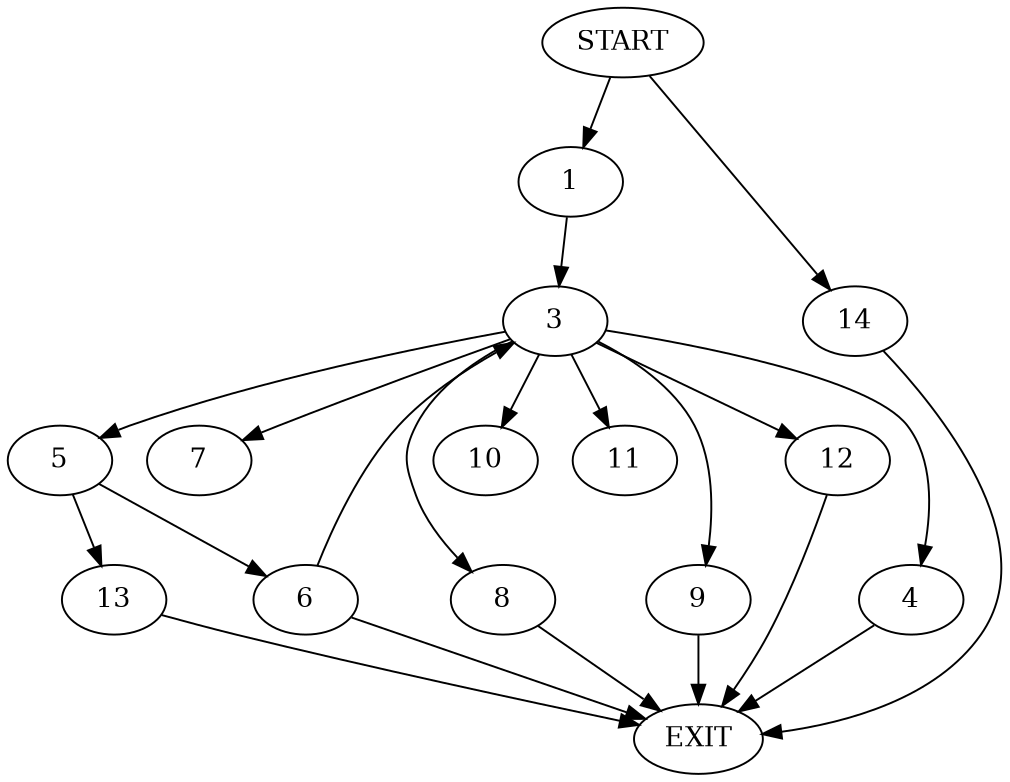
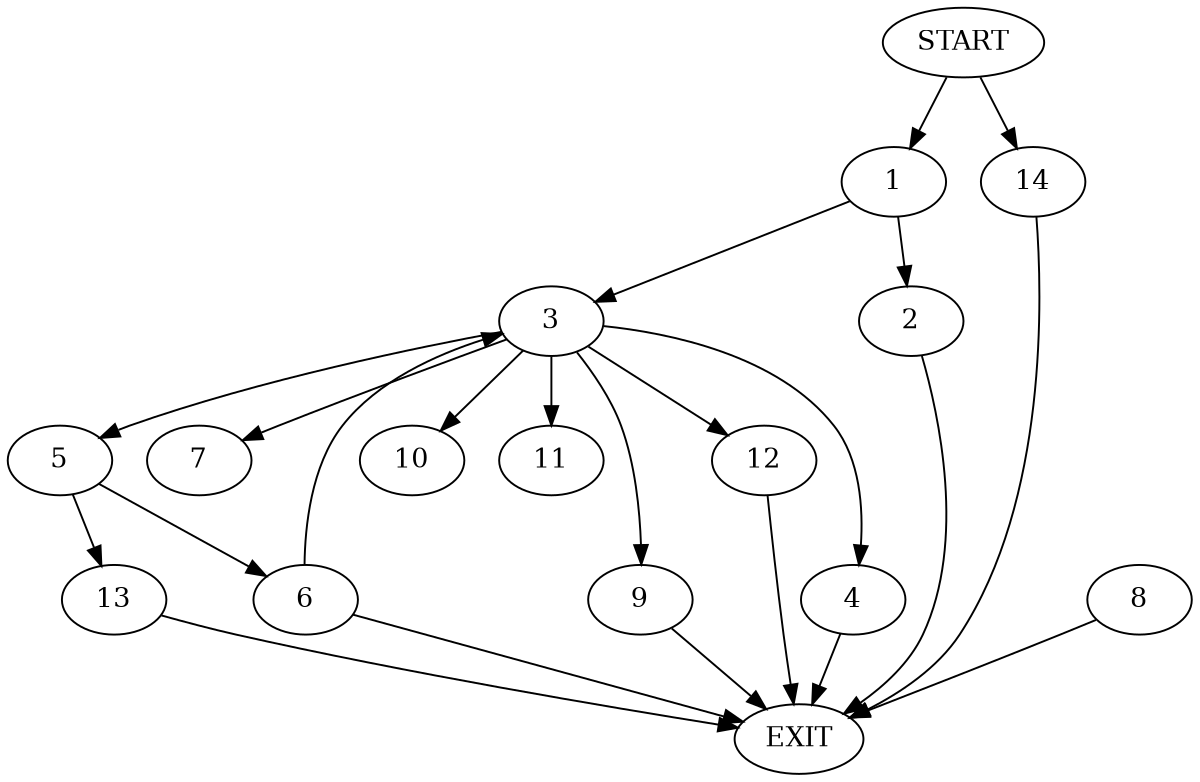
node "2": added
edge "3" -> "8": removed
